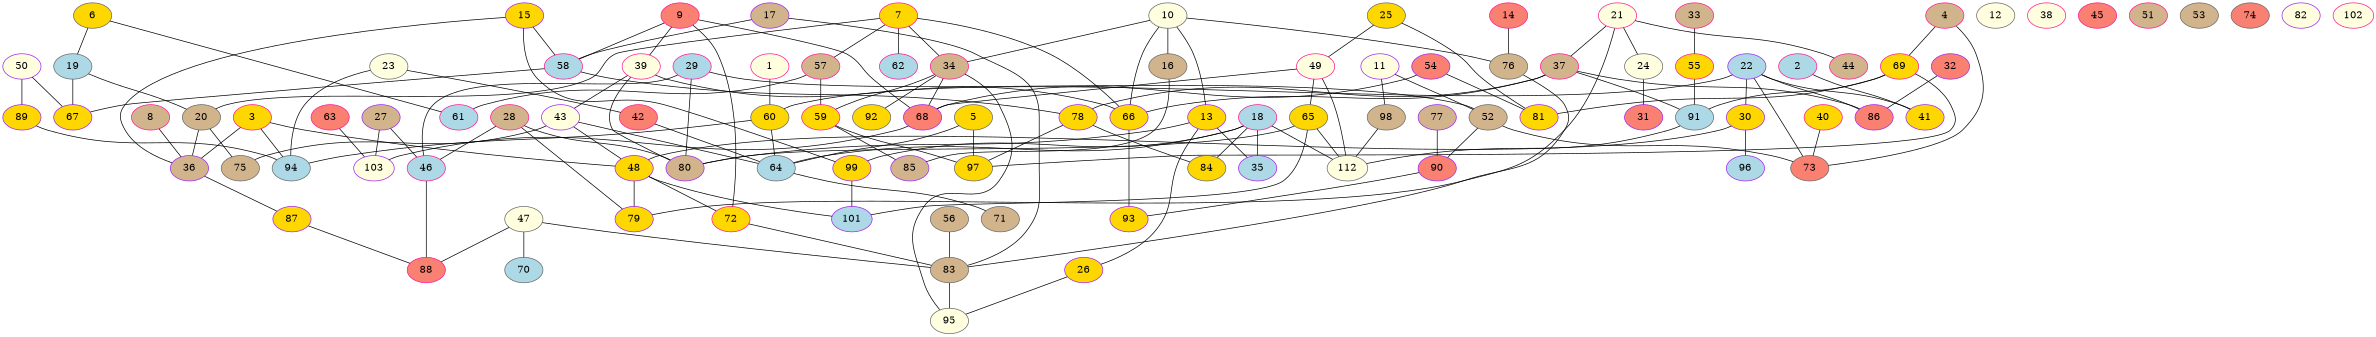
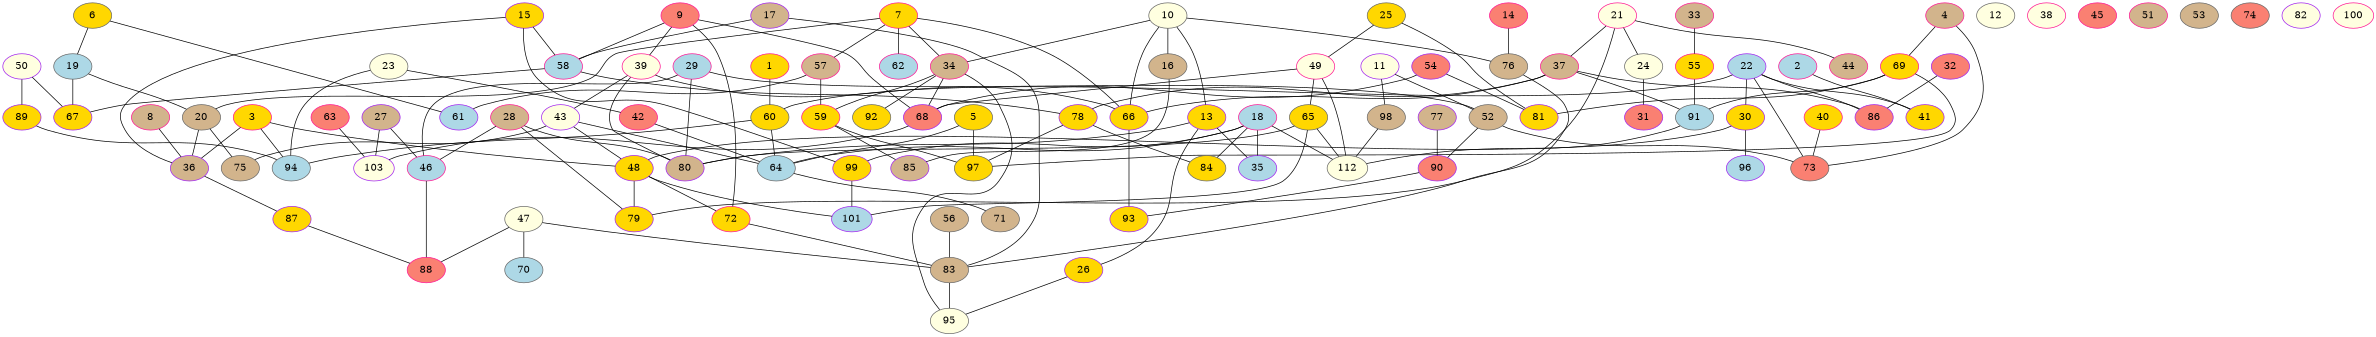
node "102": label "102" -> "100"
node "1": fillcolor lightyellow -> gold
node "61": color deeppink -> purple
